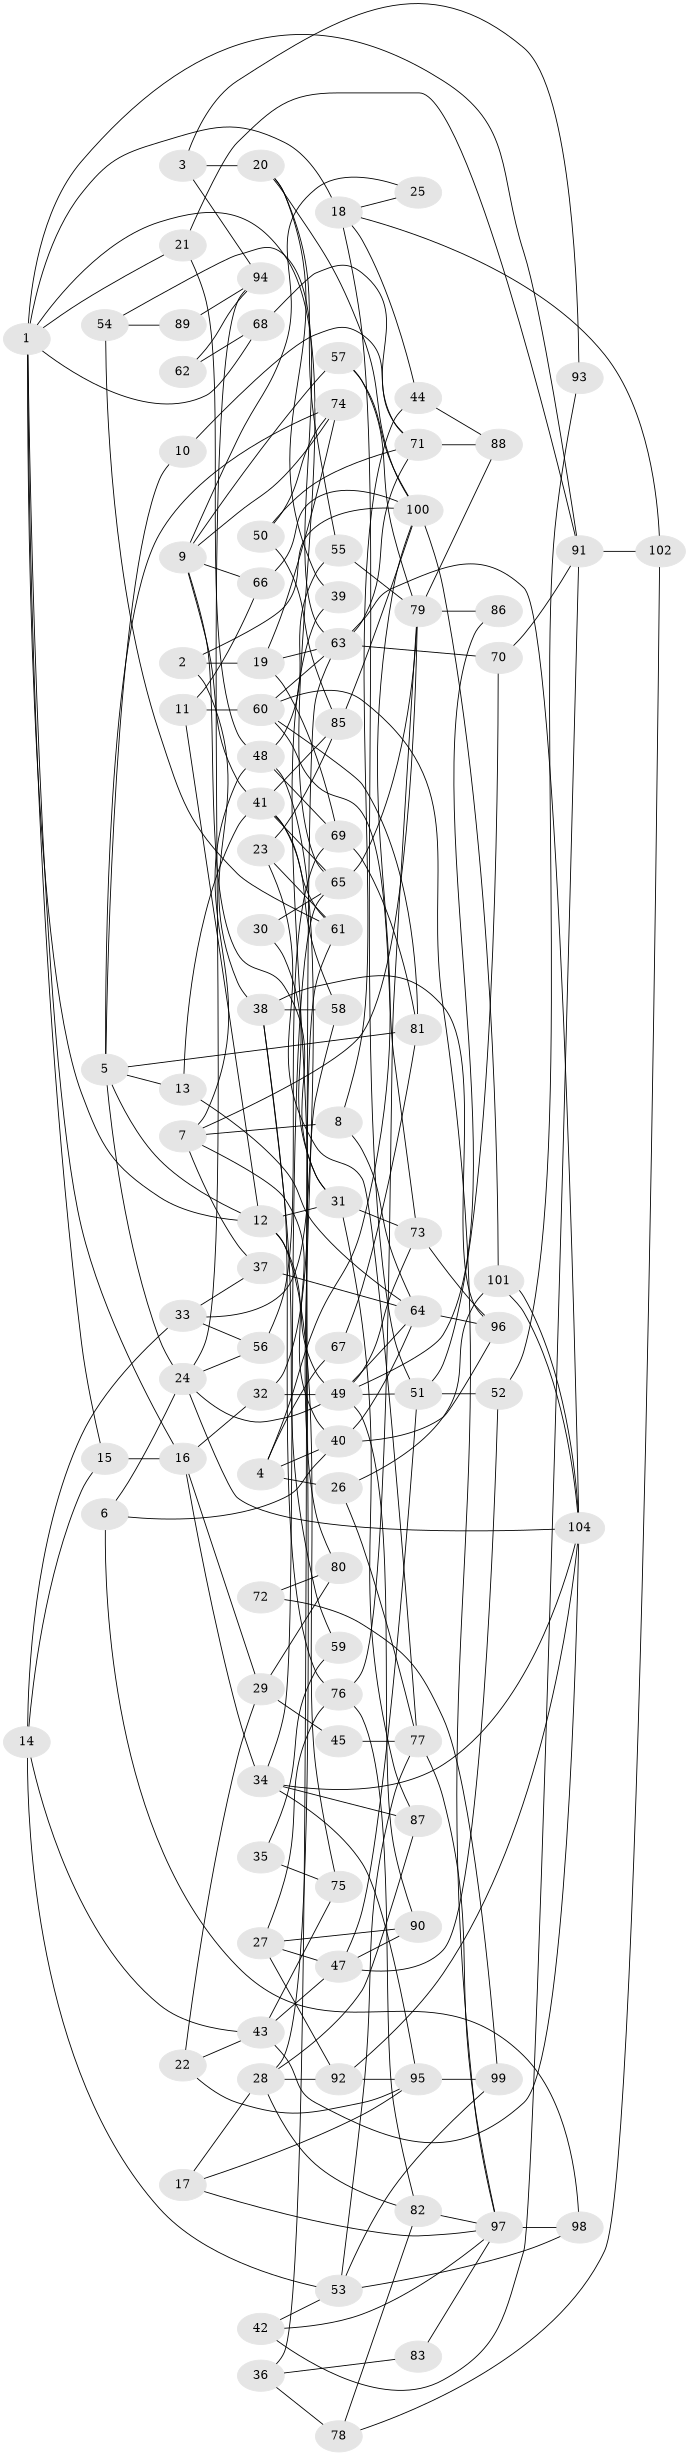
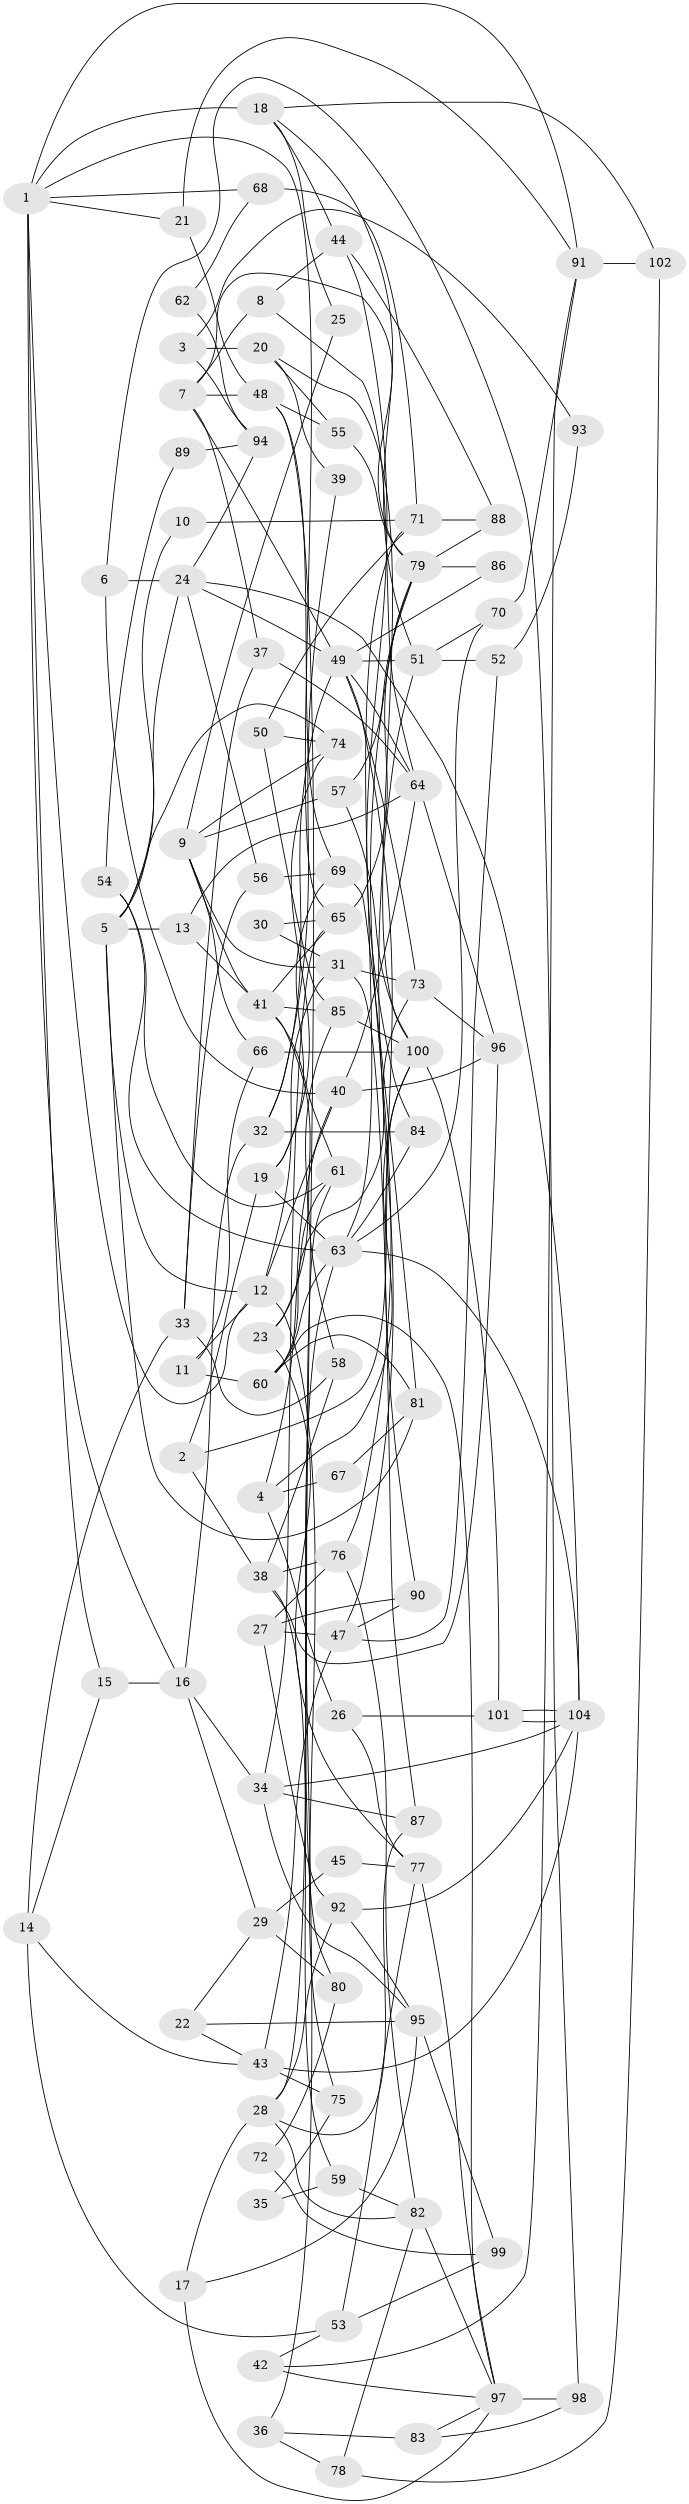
node "84": added
edge "59" -- "82": added
edge "98" -- "53": now "98" -- "83"
